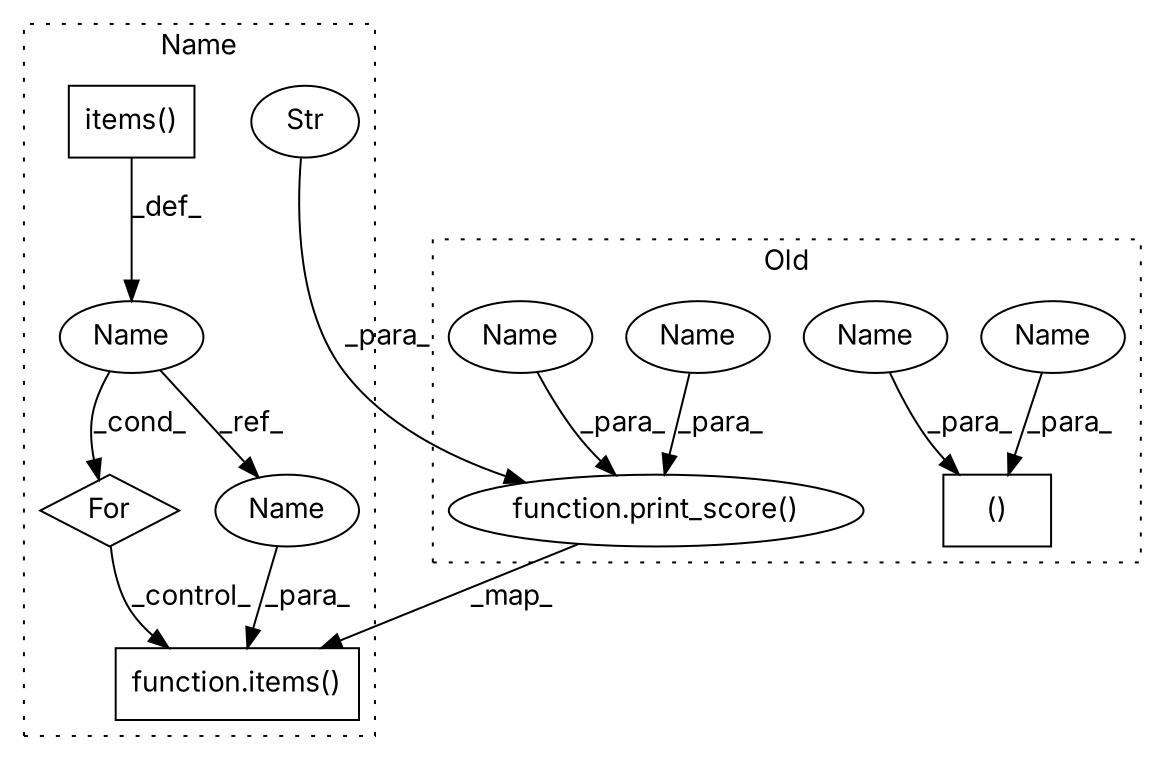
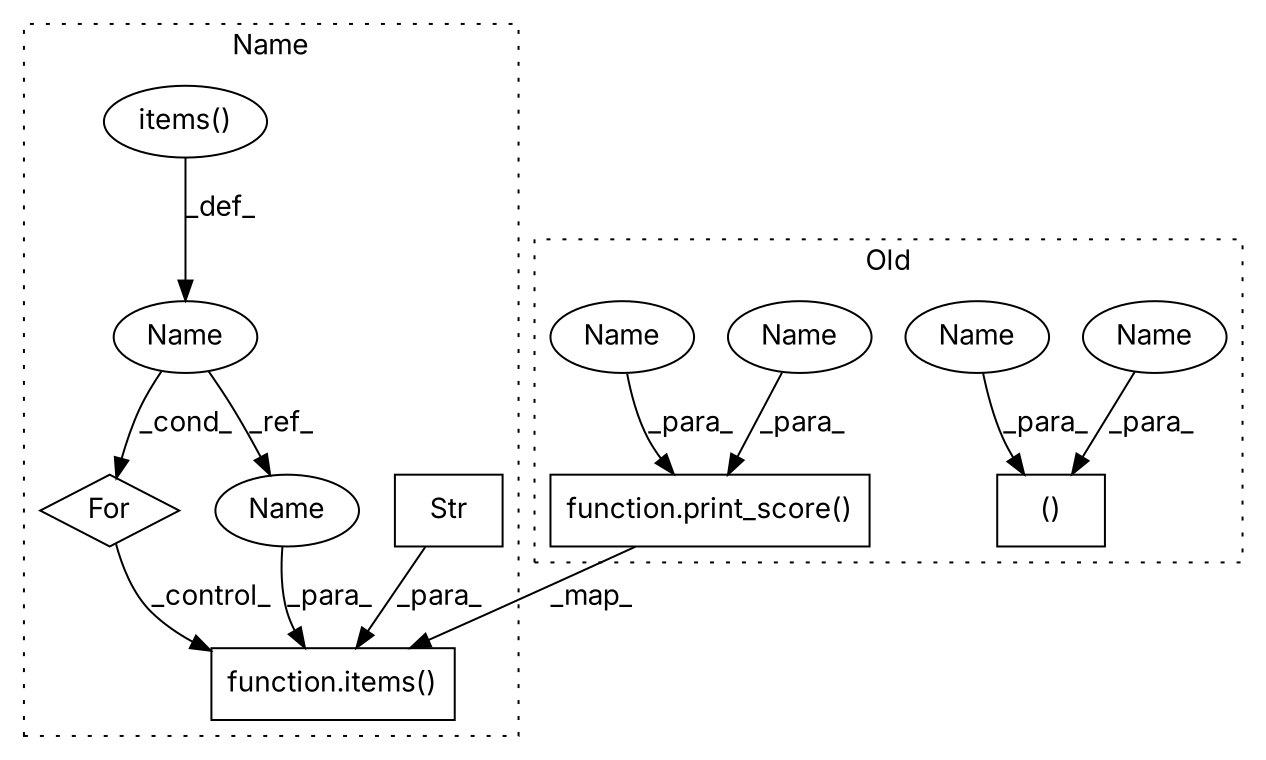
node "items()": shape box -> ellipse
node "Str": shape ellipse -> box
edge "Str" -> "function.print_score()": now "Str" -> "function.items()"
node "function.print_score()": shape ellipse -> box
